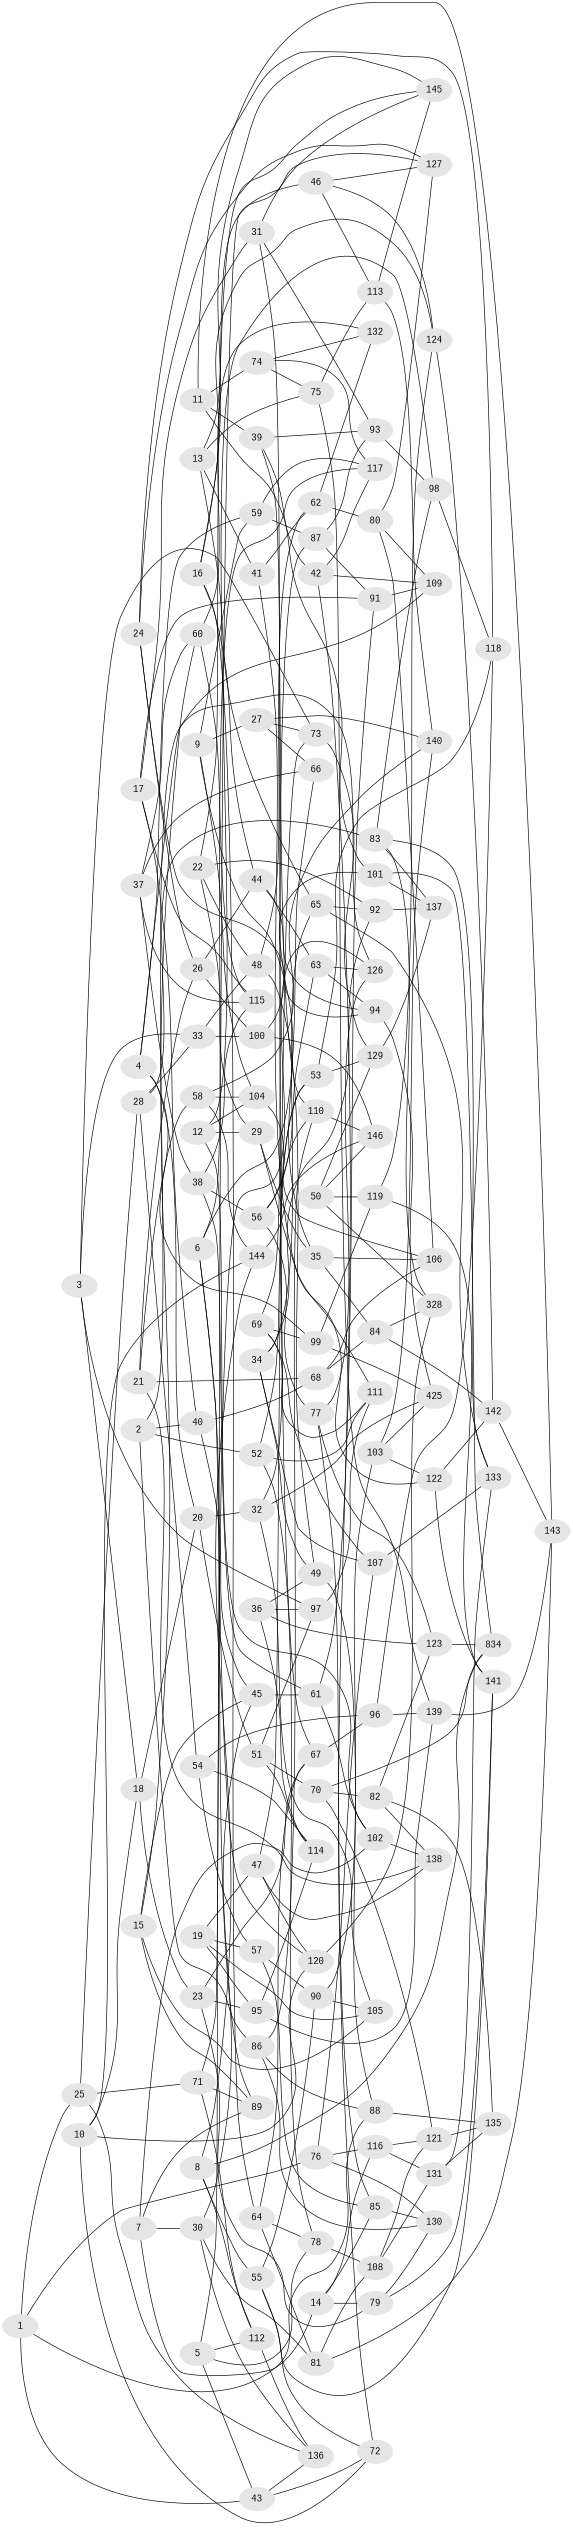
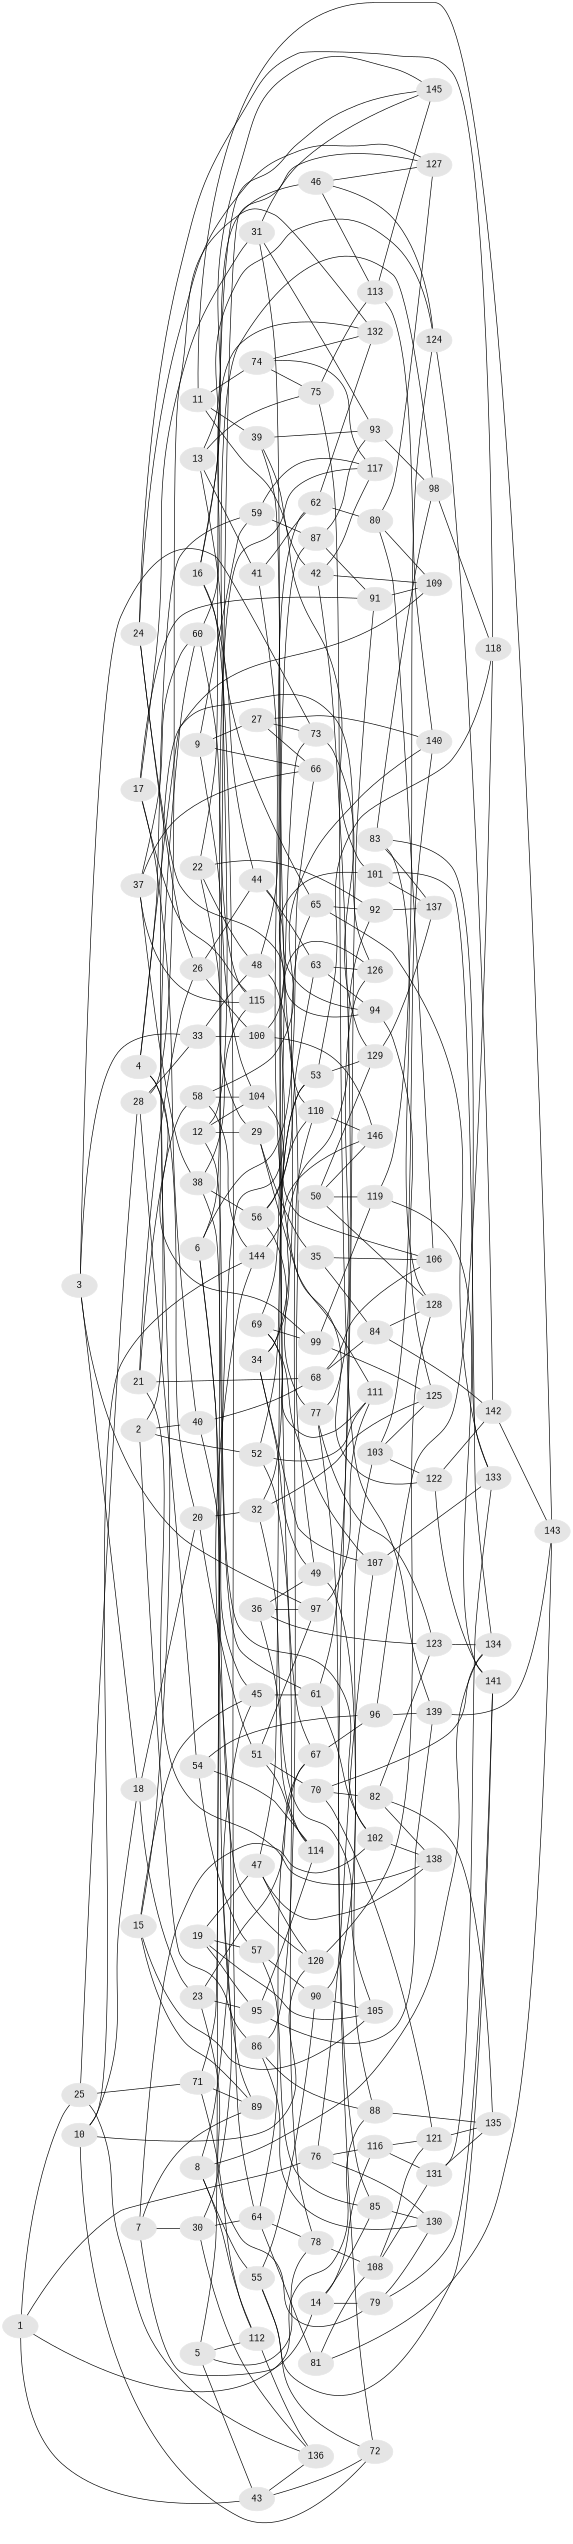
edge "83" -- "28": now "132" -- "28"
edge "9" -- "35": now "9" -- "66"
node "328": label "328" -> "128"
node "425": label "425" -> "125"
node "834": label "834" -> "134"
edge "30" -- "81": now "30" -- "64"
